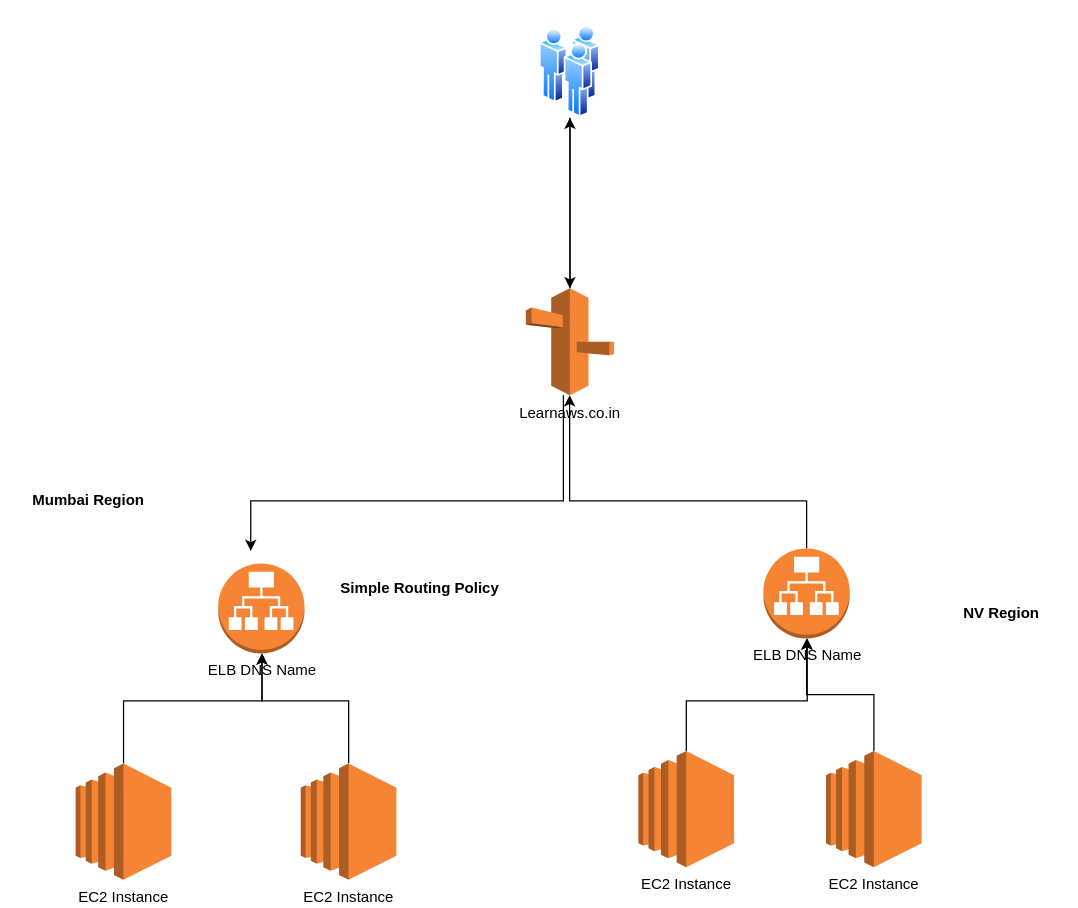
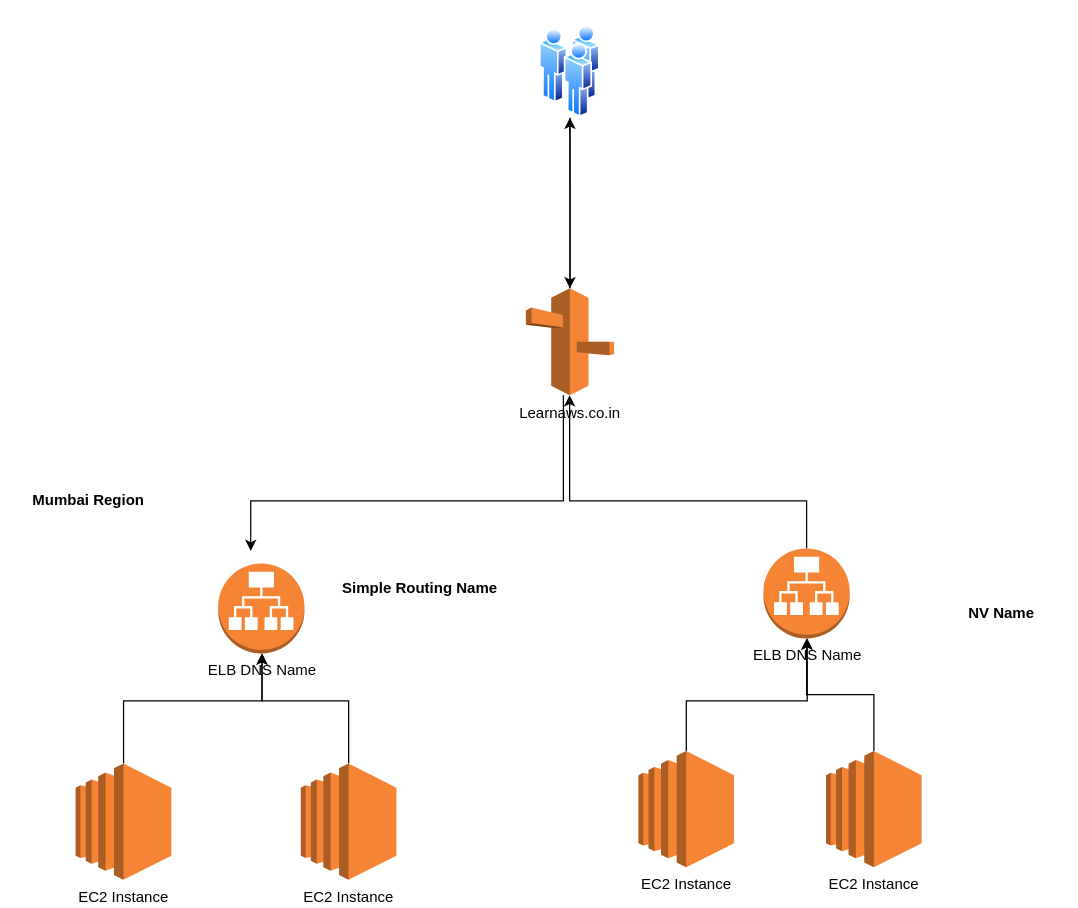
node "Simple Routing Policy": label "Simple Routing Policy" -> "Simple Routing Name"
node "NV Region": label "NV Region" -> "NV Name"
